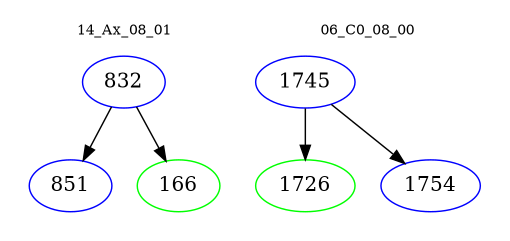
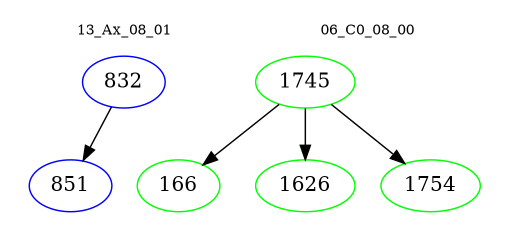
cluster "14_Ax_08_01": label "14_Ax_08_01" -> "13_Ax_08_01"
node "1745": color blue -> green
edge "832" -> "166": now "1745" -> "166"
node "1726": label "1726" -> "1626"
node "1754": color blue -> green
